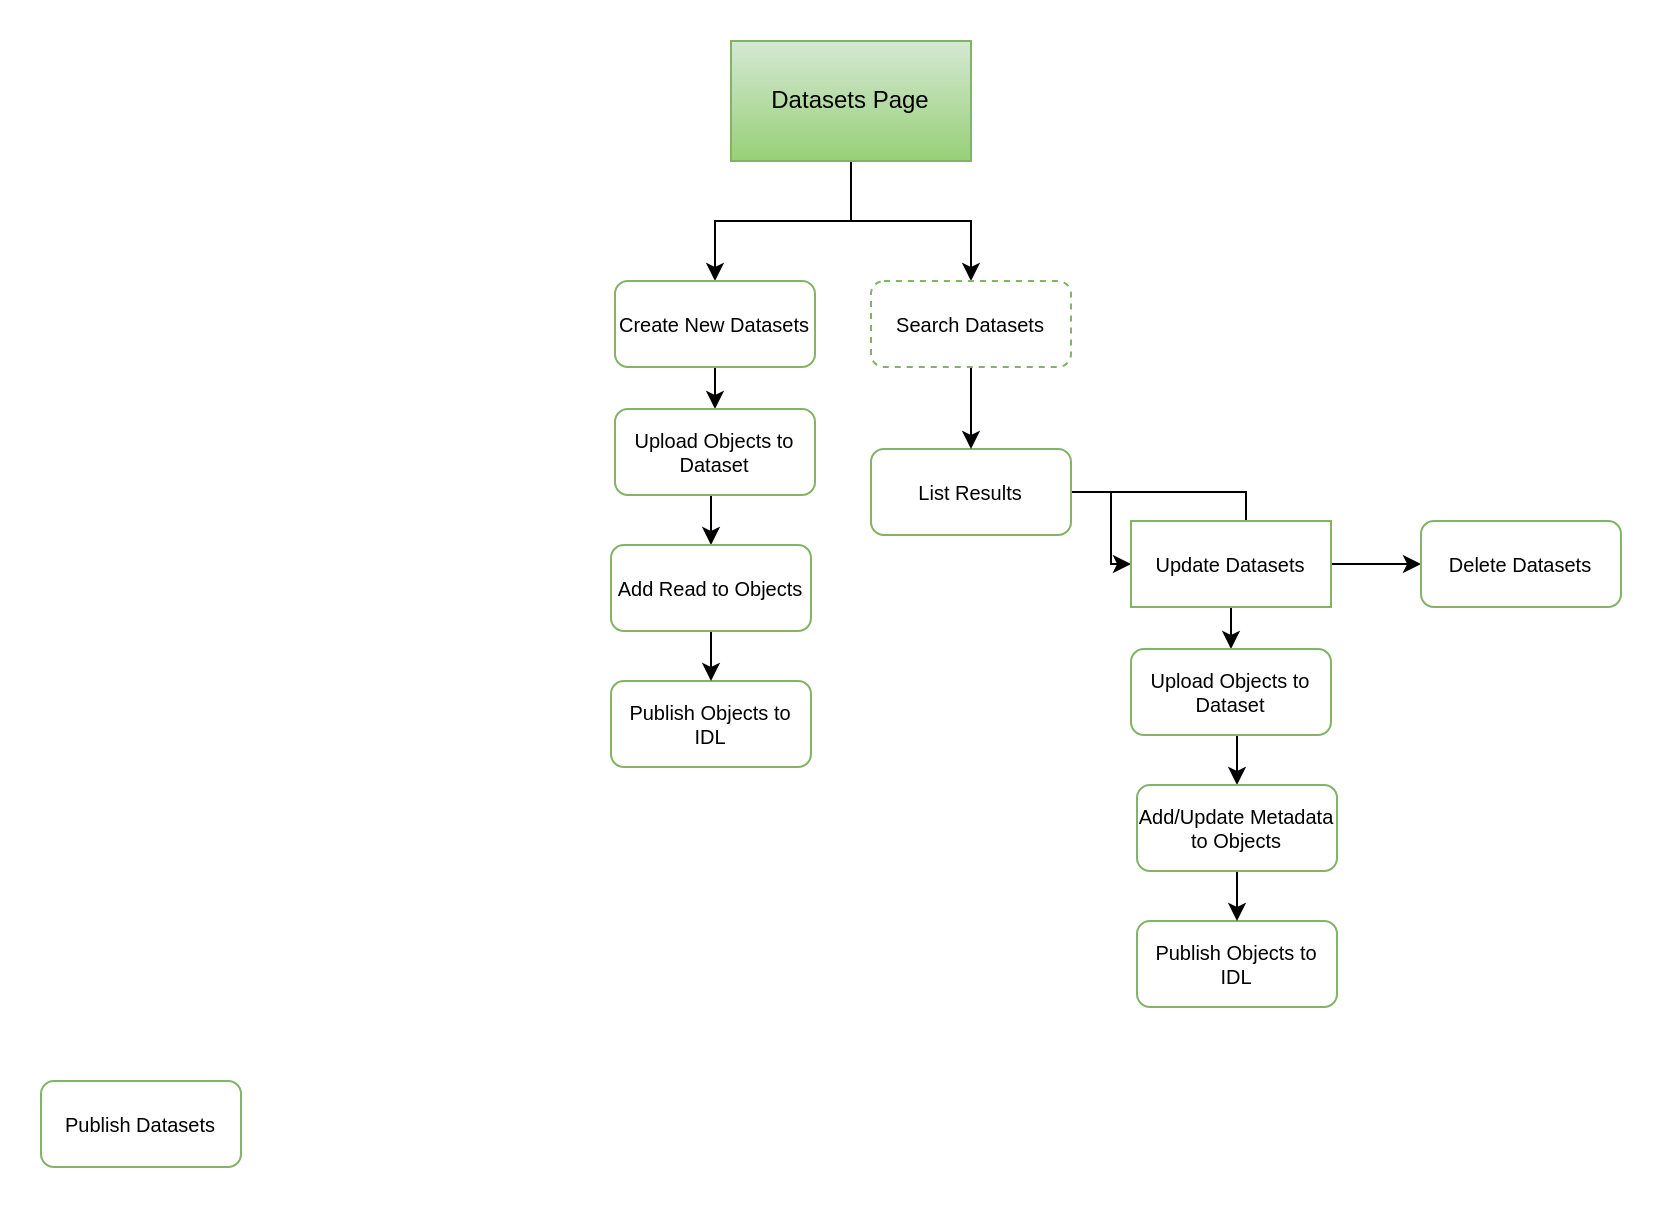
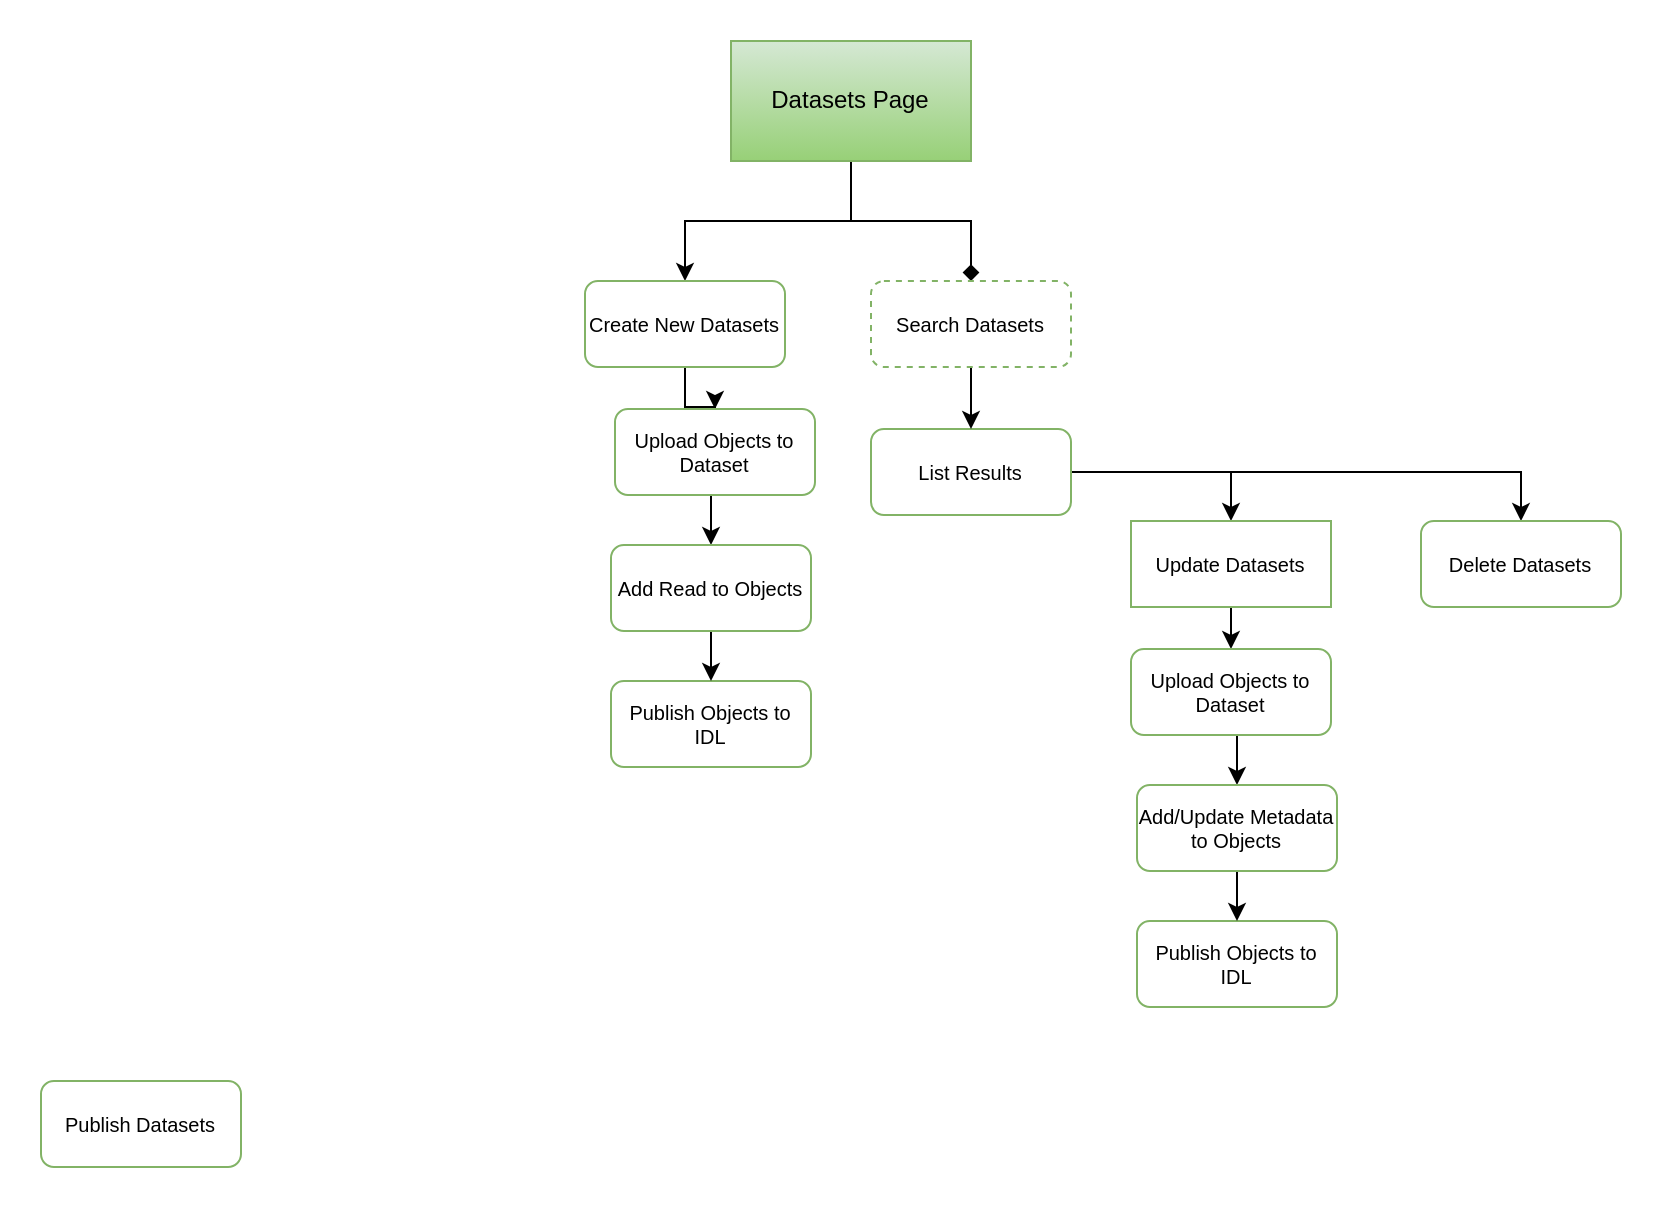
edge "Datasets Page" -> "Search Datasets": arrowhead classic -> diamond
node "Create New Datasets": moved (715, 324) -> (685, 324)
node "List Results": moved (971, 492) -> (971, 472)
